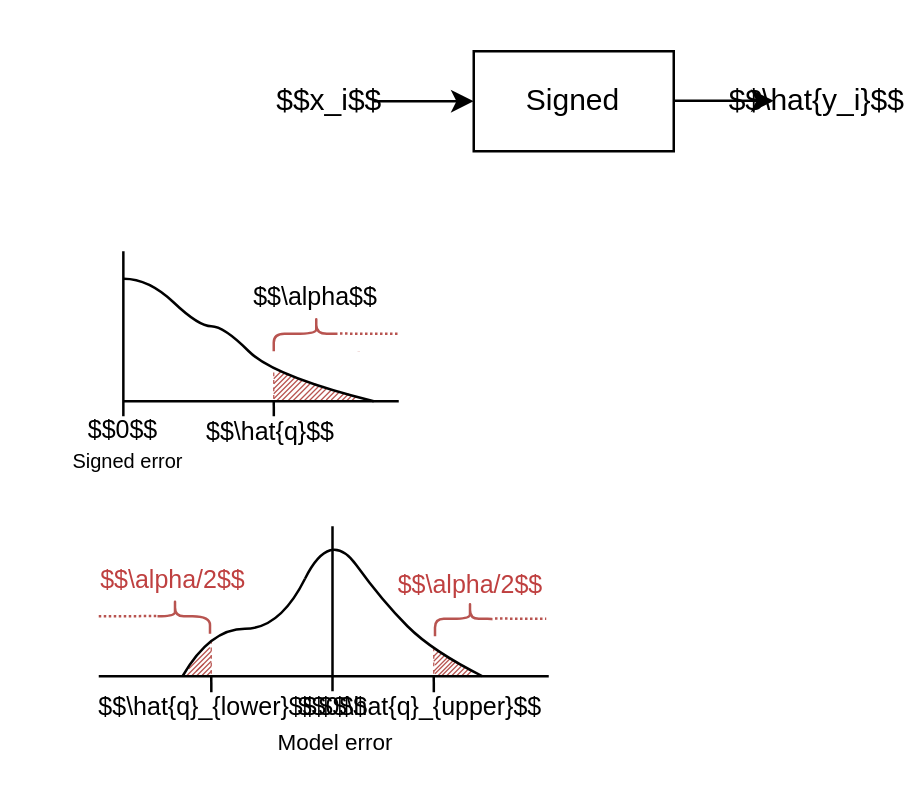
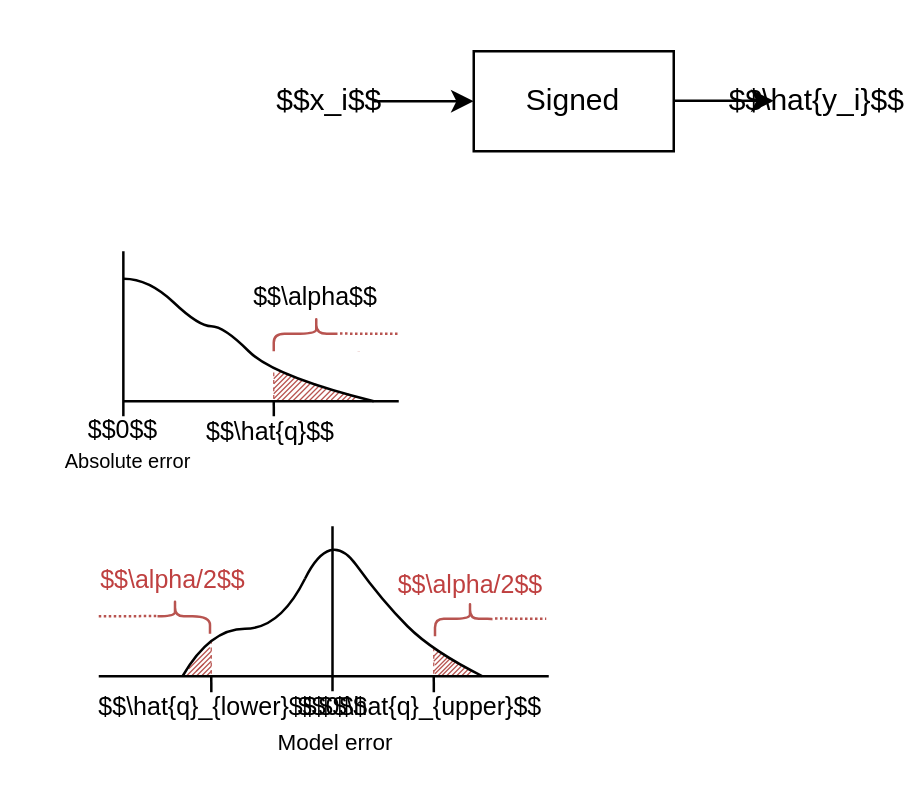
node "Signed error": label "Signed error" -> "Absolute error"
